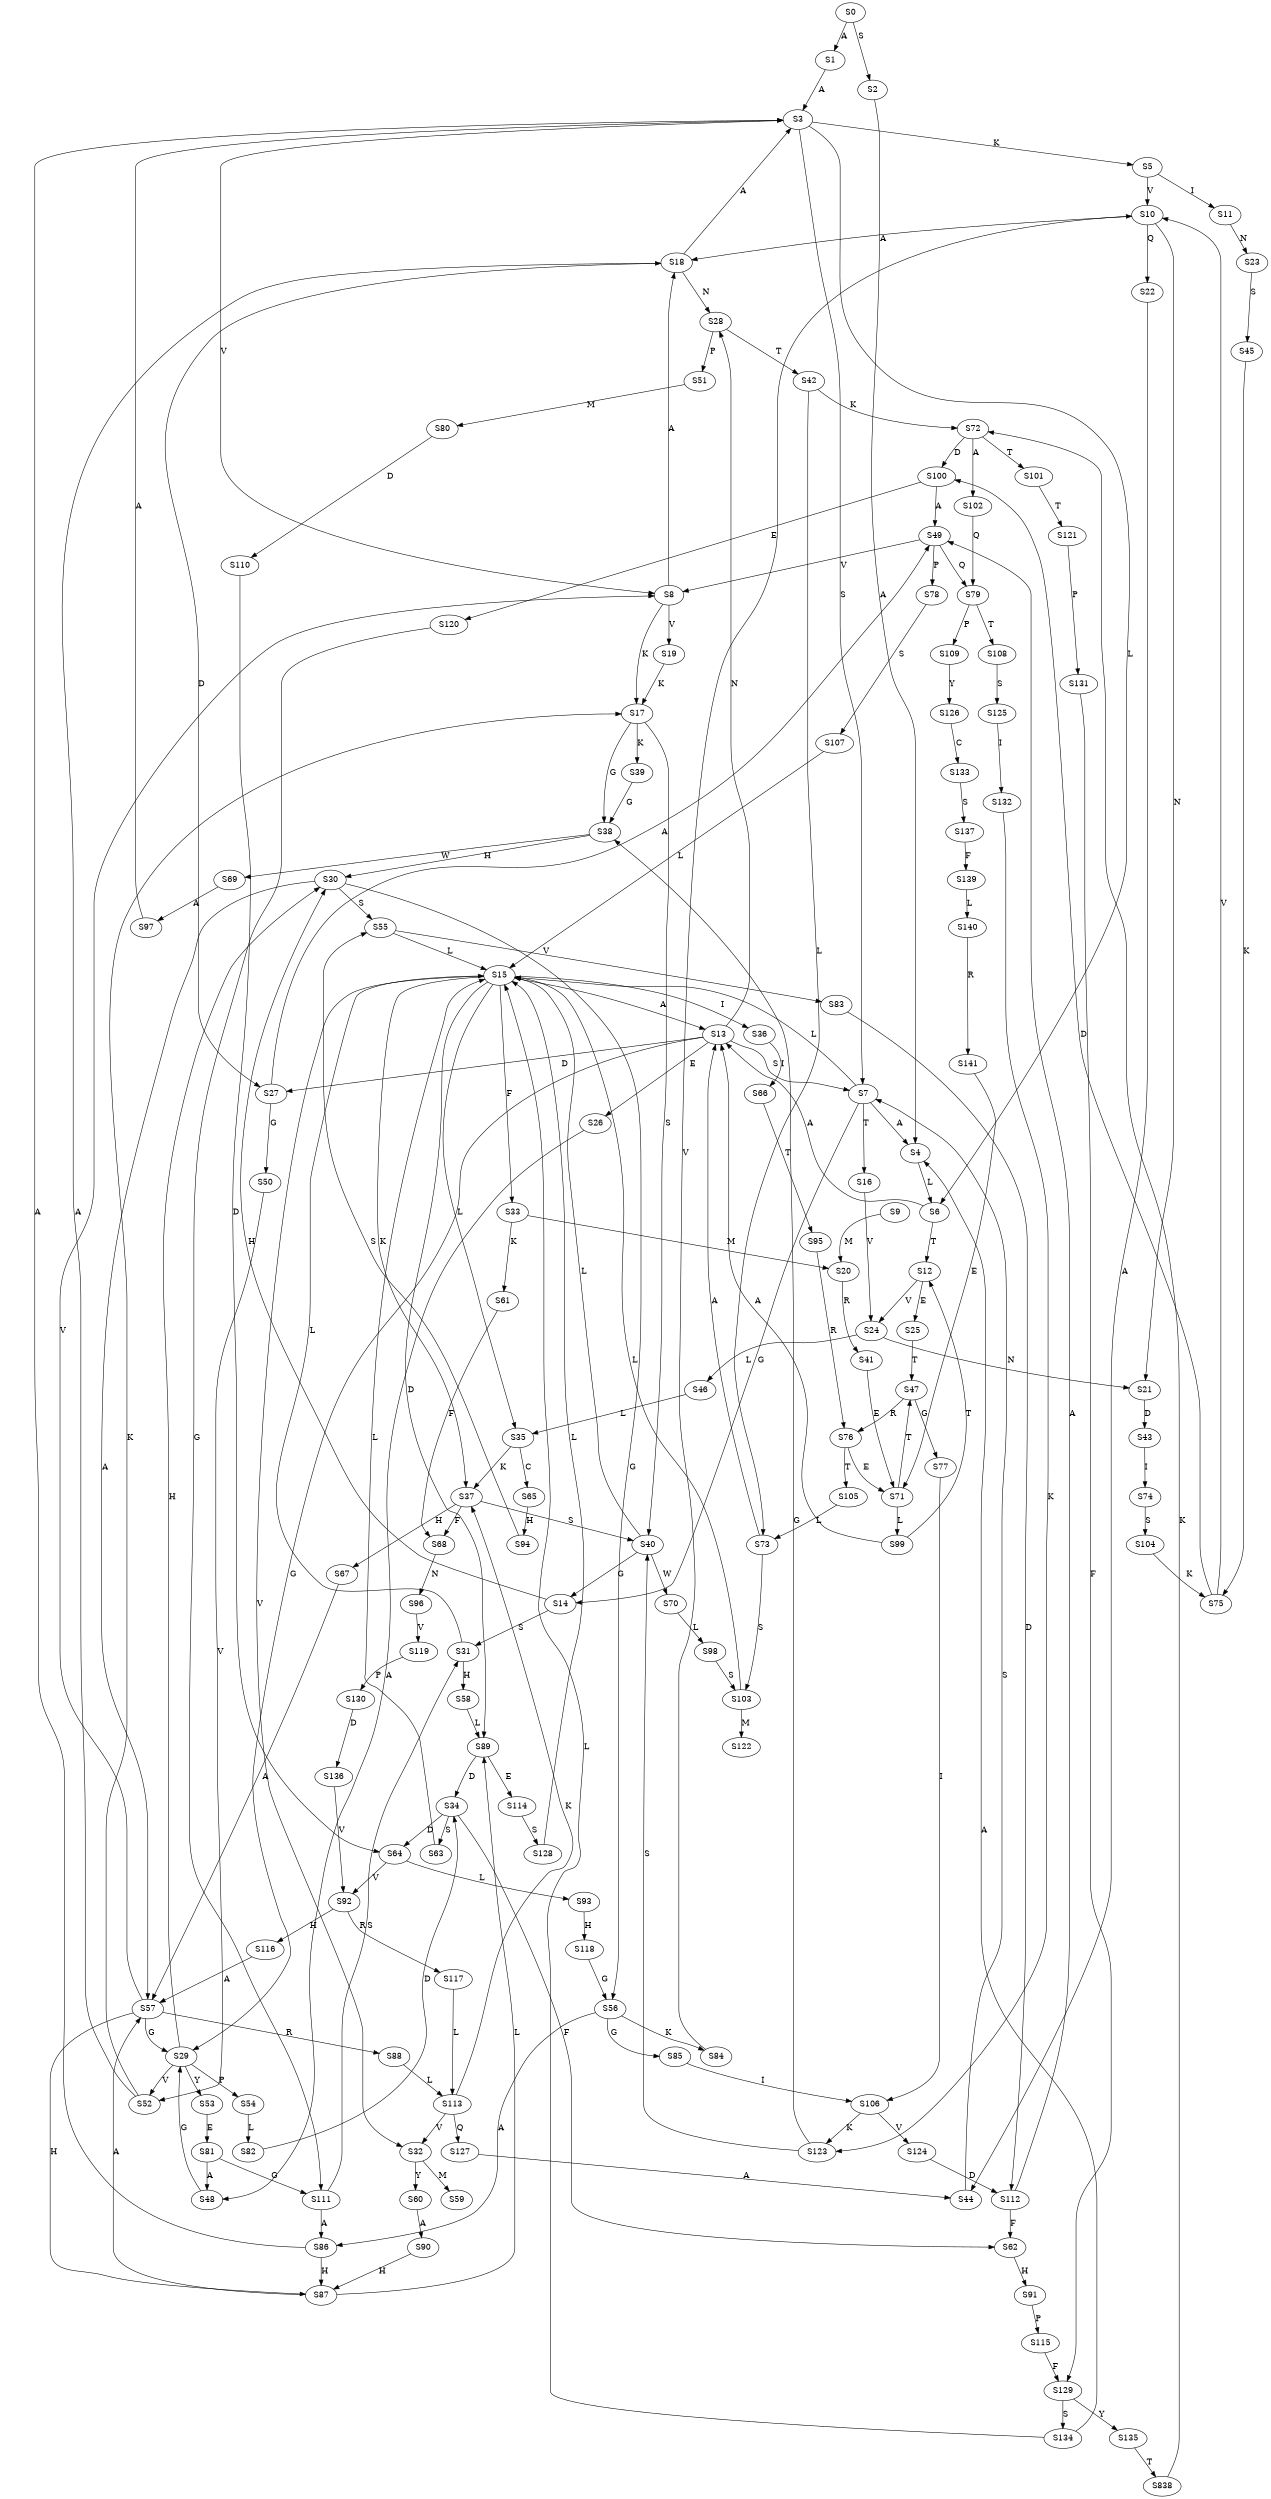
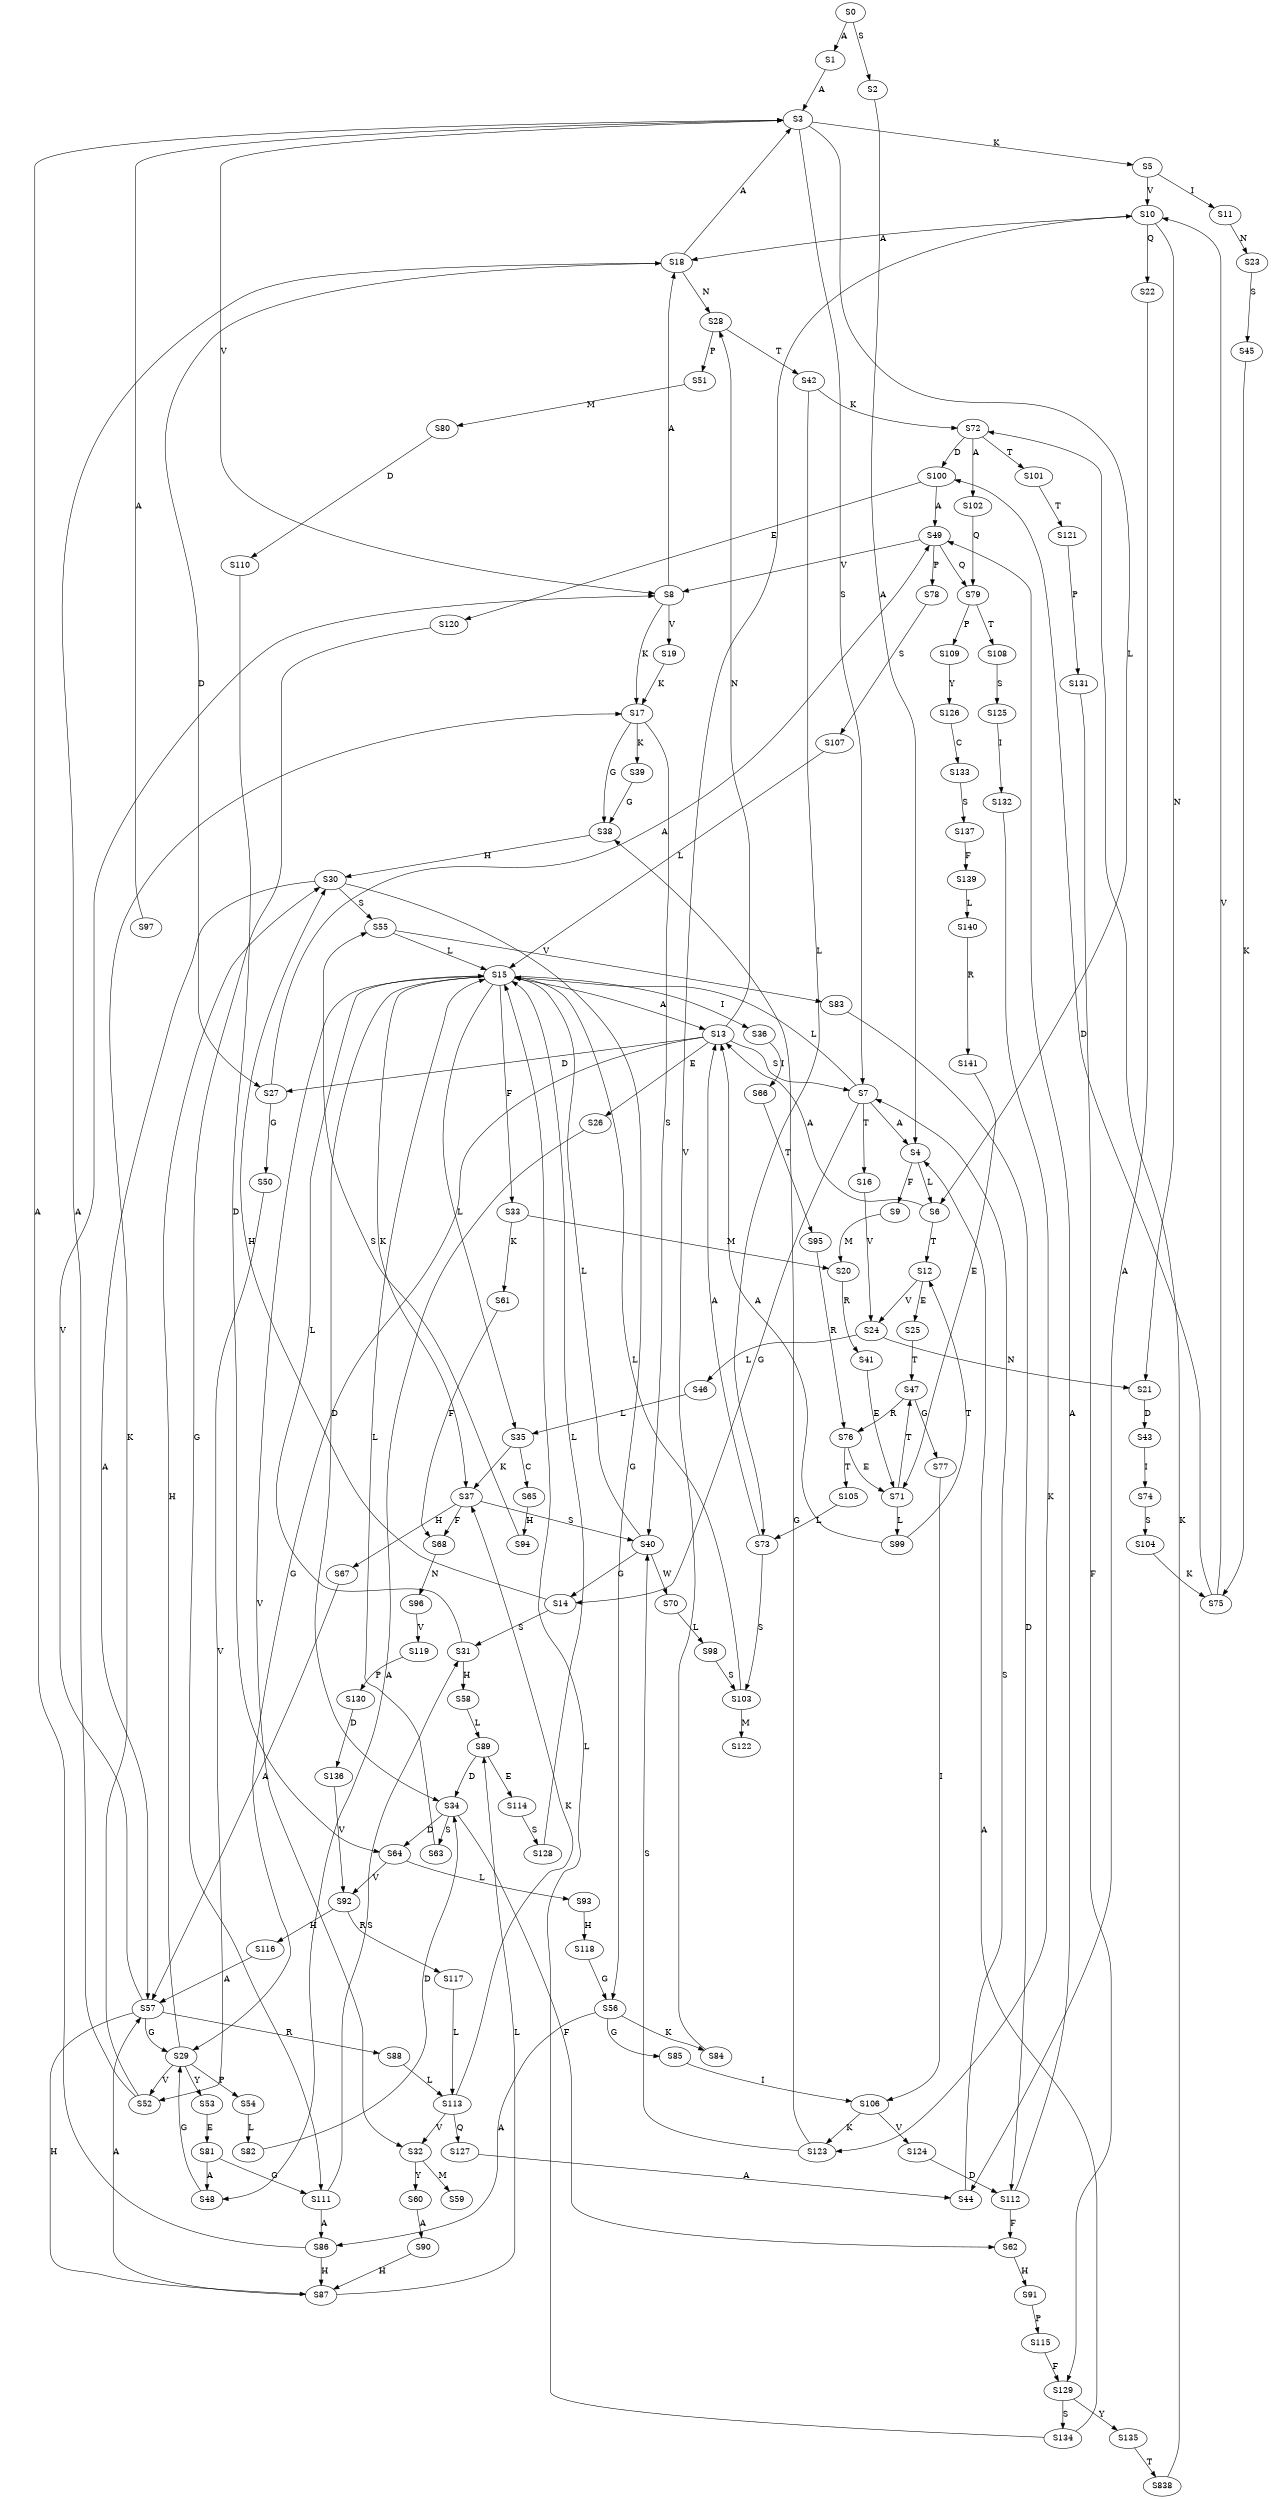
node "S69": removed
edge "S4" -> "S9": added, label "F"
edge "S15" -> "S89": now "S15" -> "S34"
